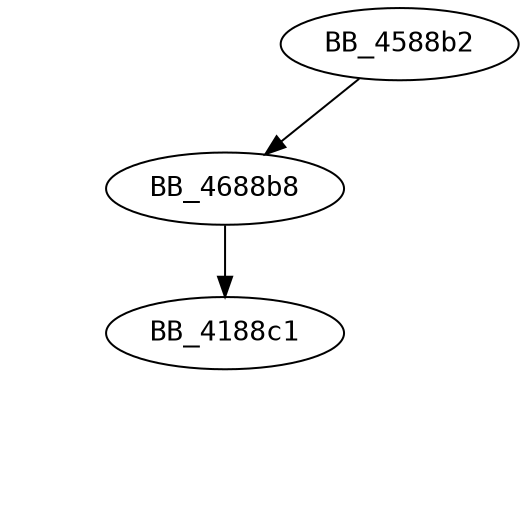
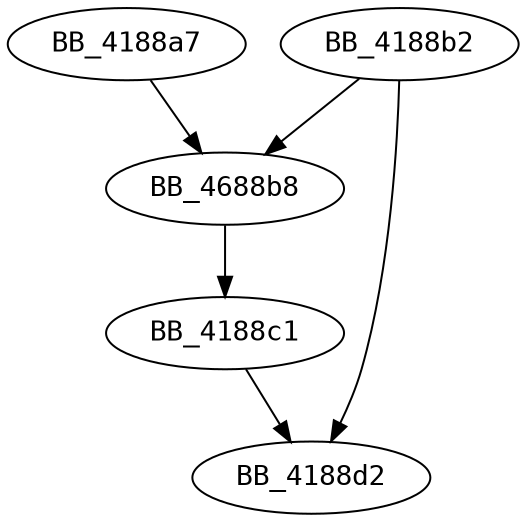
node "BB_4188a7": added
node "BB_4588b2": label "BB_4588b2" -> "BB_4188b2"
node "BB_4188d2": added
